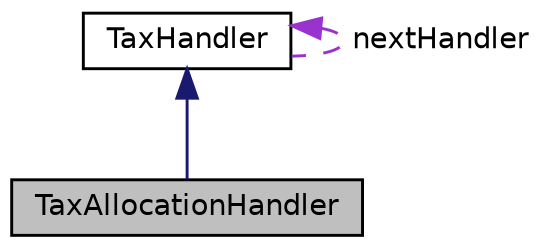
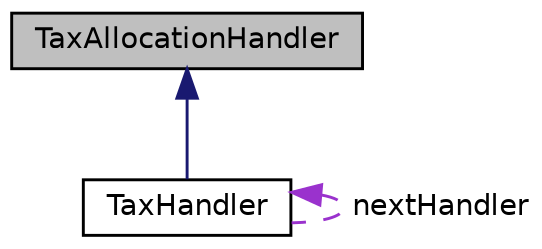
edge "TaxAllocationHandler" -> "TaxHandler": reversed
